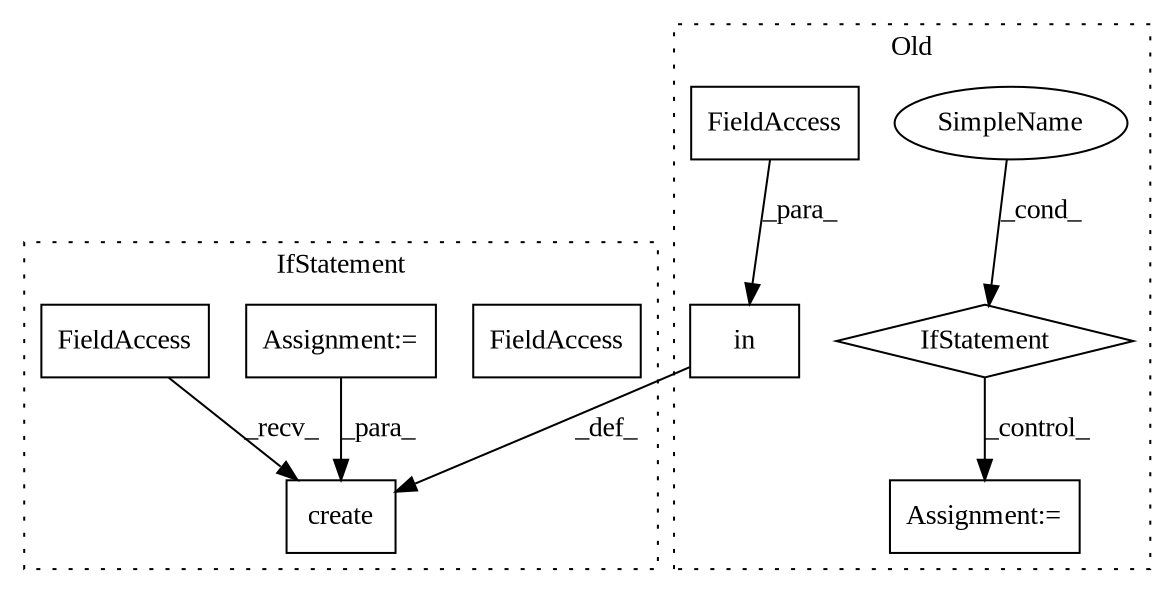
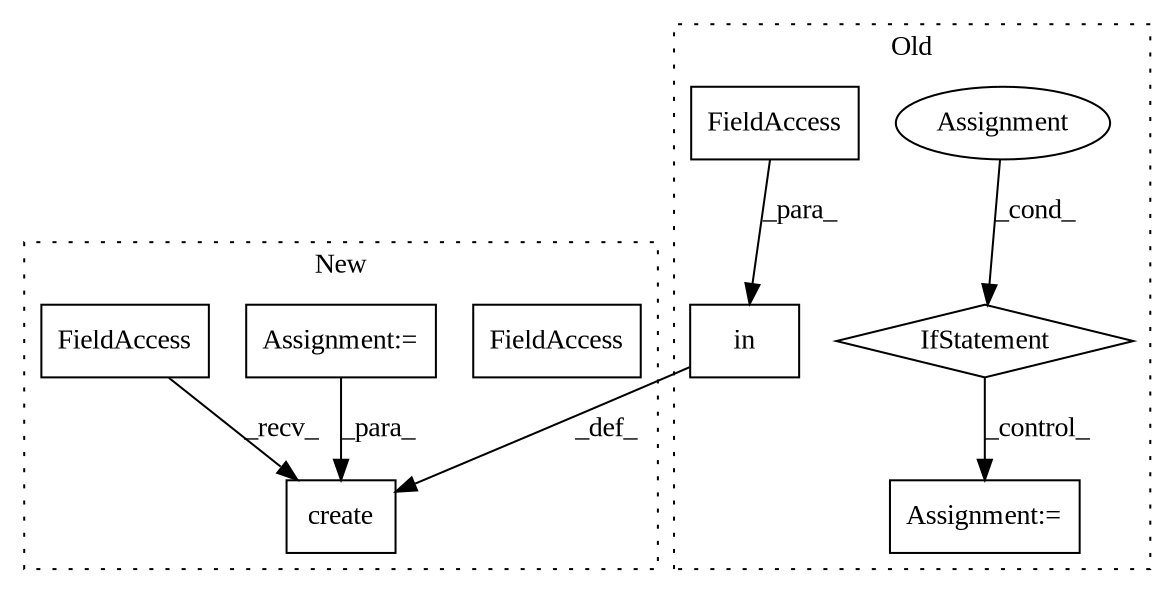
node "SimpleName": label "SimpleName" -> "Assignment"
cluster "IfStatement": label "IfStatement" -> "New"
